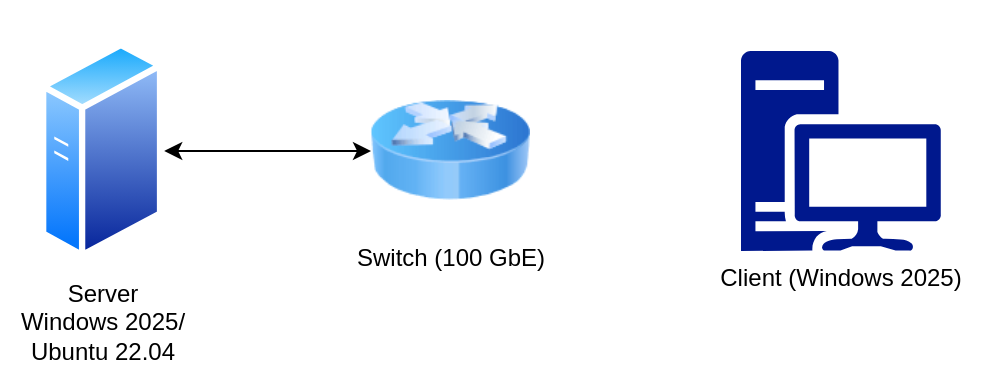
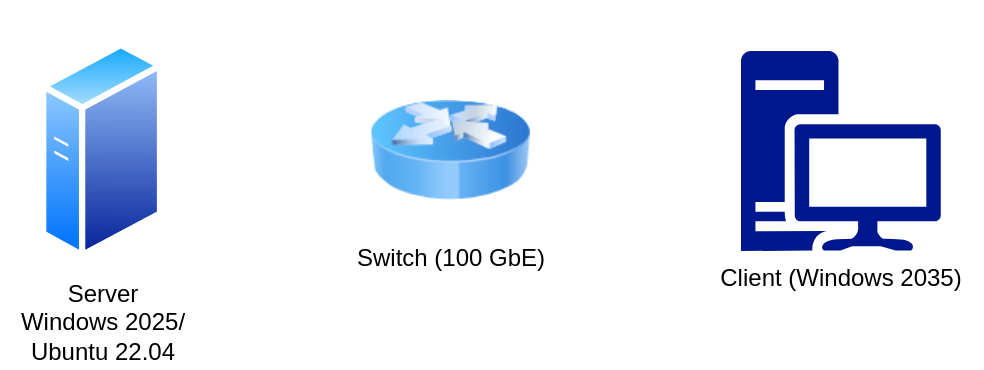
edge "Server Windows 2025/ Ubuntu 22.04" -- "Switch (100 GbE)": removed
node "Client (Windows 2025)": label "Client (Windows 2025)" -> "Client (Windows 2035)"
